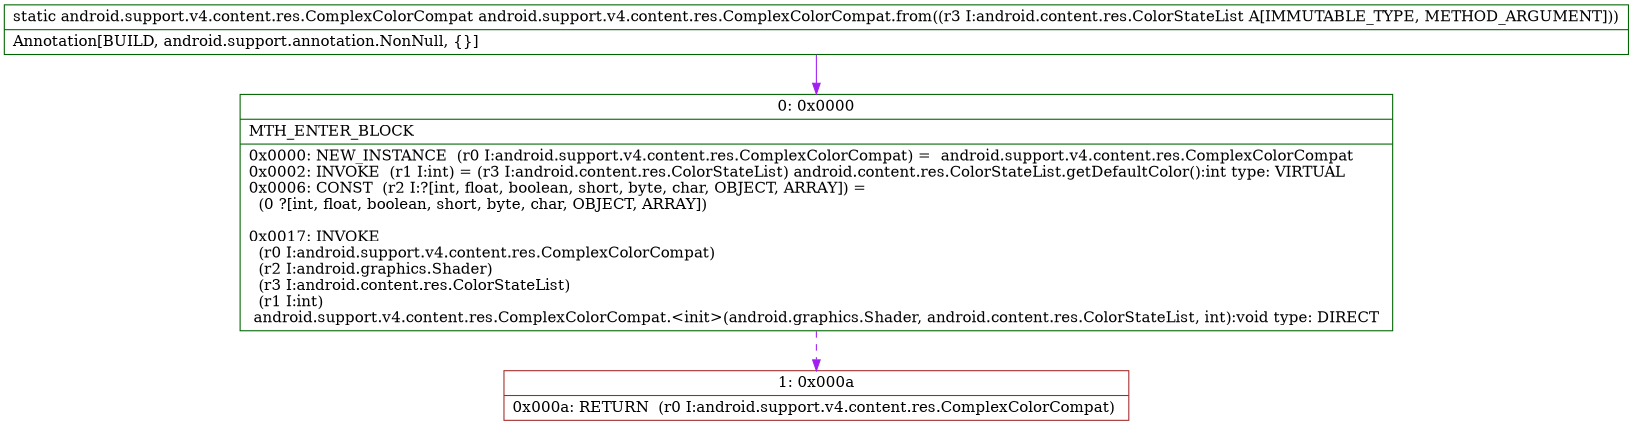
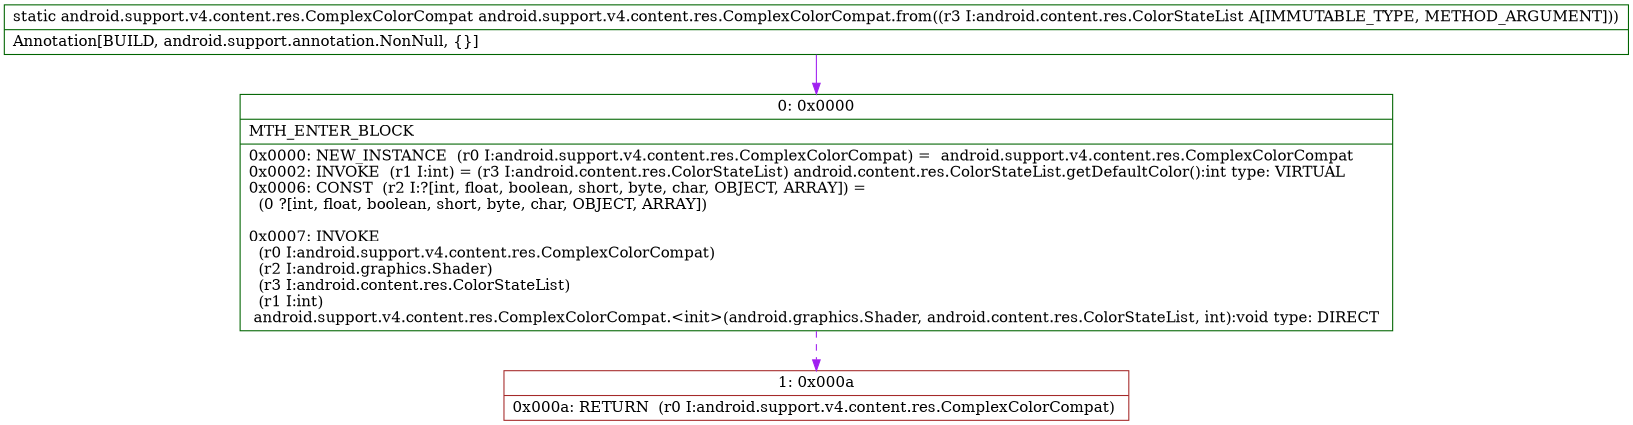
node "0: 0x0000": text "0x0017: INVOKE" -> "0x0007: INVOKE"
